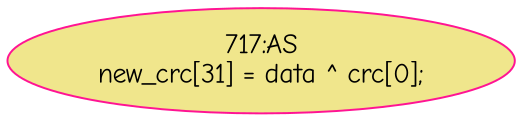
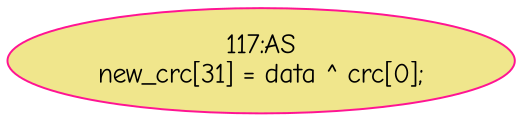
node "717:AS new_crc[31] = data ^ crc[0];": label "717:AS new_crc[31] = data ^ crc[0];" -> "117:AS new_crc[31] = data ^ crc[0];"
